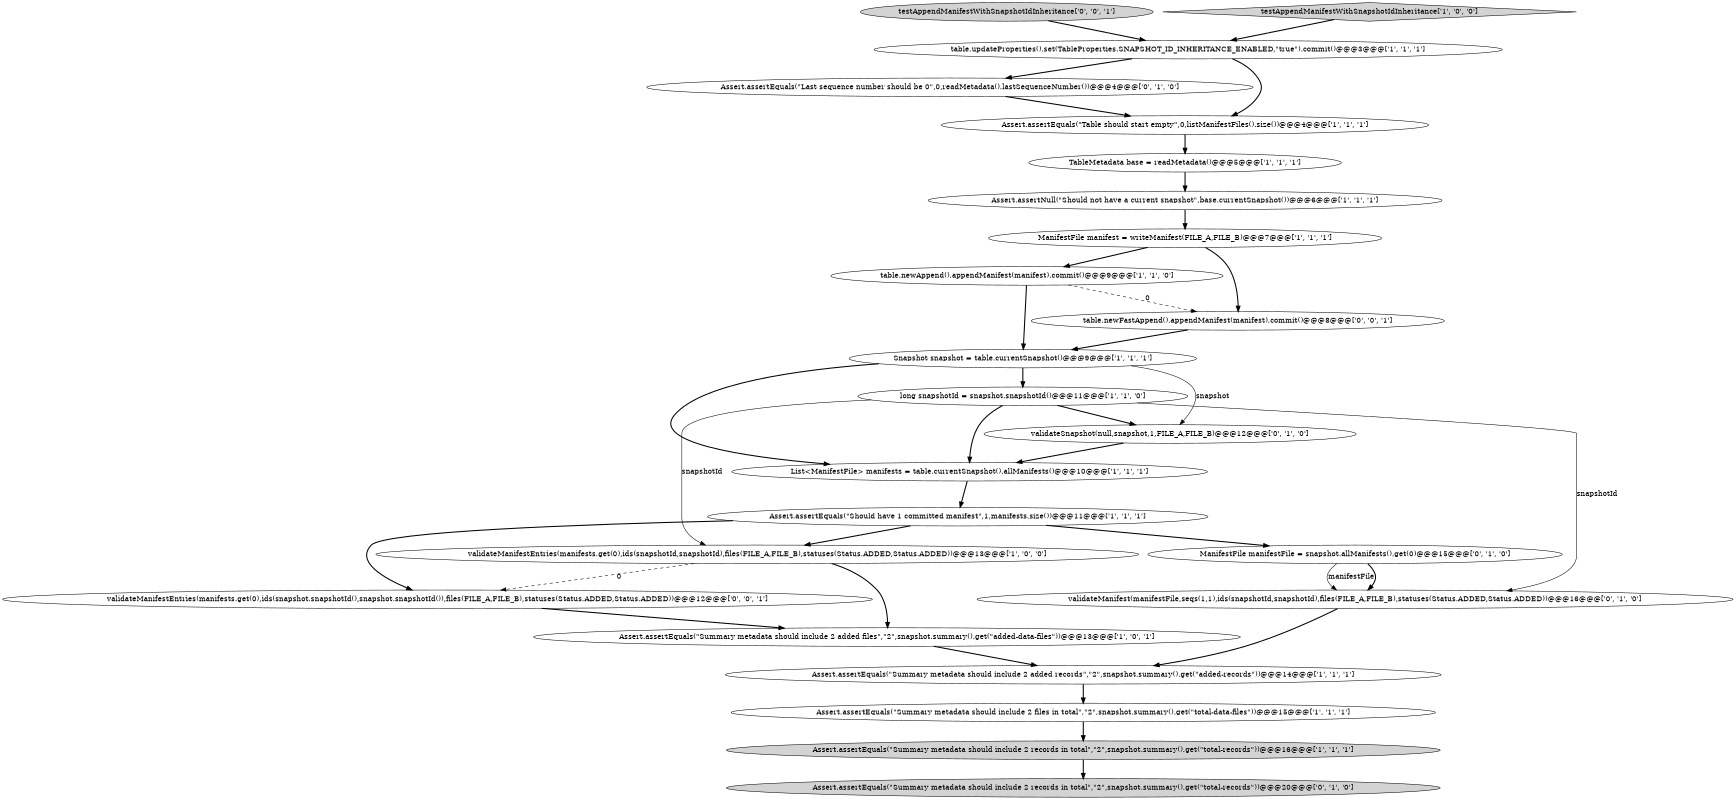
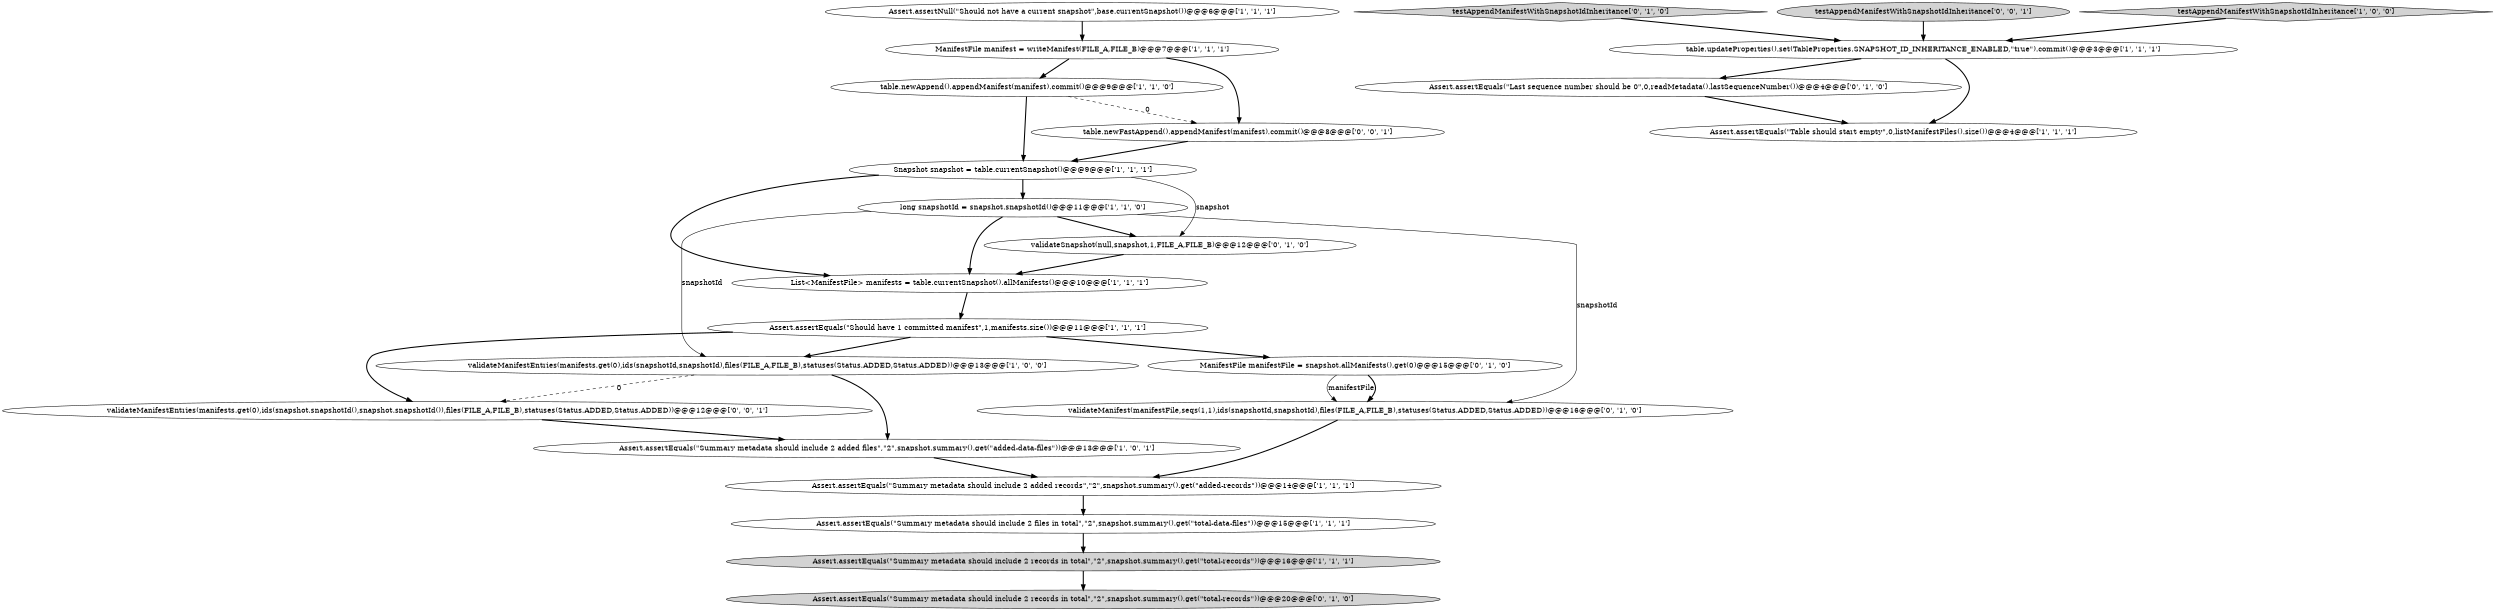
node "testAppendManifestWithSnapshotIdInheritance['0', '1', '0']": added
node "TableMetadata base = readMetadata()@@@5@@@['1', '1', '1']": removed
